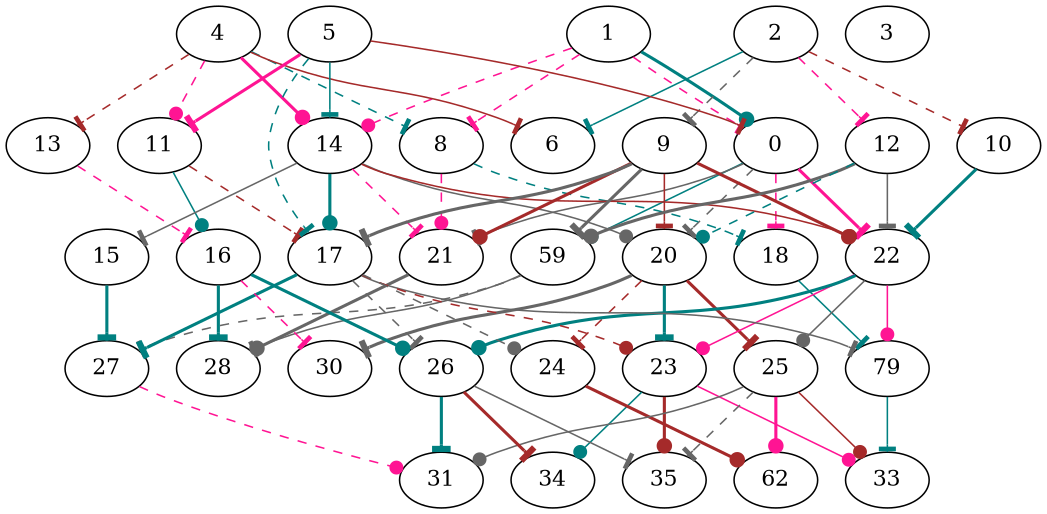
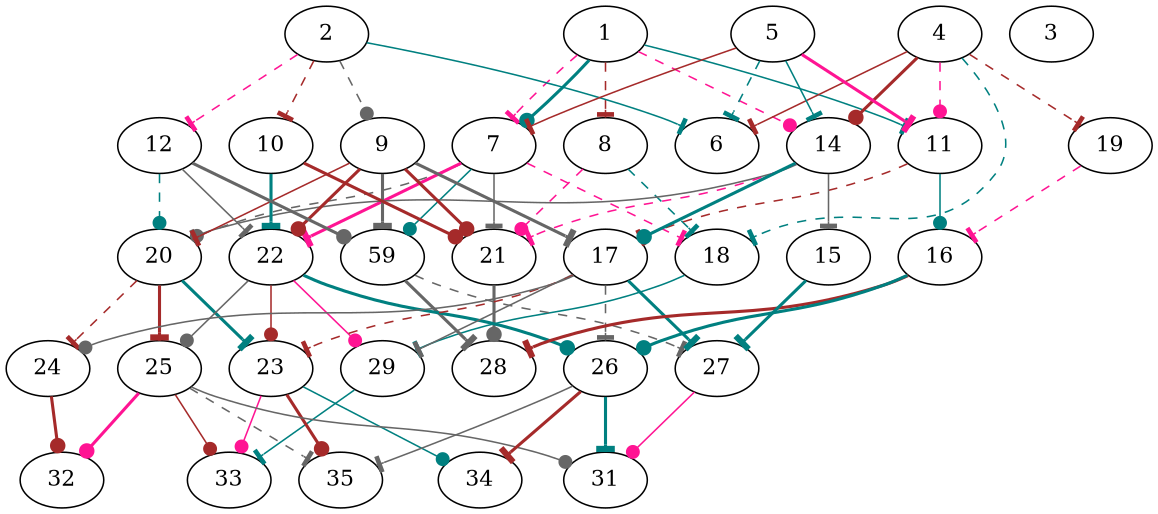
edge "1" -> "11": added
edge "4" -> "14": color deeppink -> brown
edge "2" -> "9": arrowhead tee -> dot
edge "1" -> "8": color deeppink -> brown
edge "4" -> "8": now "4" -> "18"
edge "5" -> "17": now "5" -> "6"
node "13": label "13" -> "19"
node "0": label "0" -> "7"
edge "14" -> "22": removed
edge "10" -> "21": added
edge "16" -> "28": color teal -> brown
edge "22" -> "23": color deeppink -> brown
edge "17" -> "23": arrowhead dot -> tee
edge "17" -> "24": style dashed -> solid
edge "59" -> "28": style solid -> bold
node "30": removed
node "79": label "79" -> "29"
edge "27" -> "31": style dashed -> solid
node "62": label "62" -> "32"
